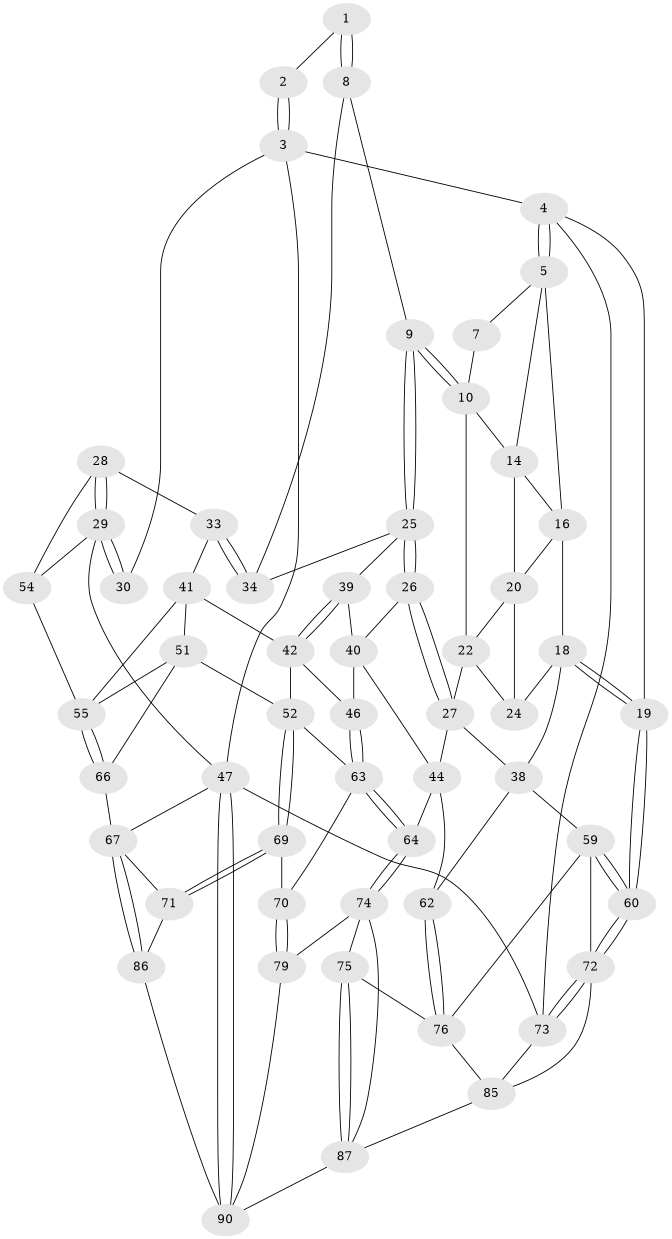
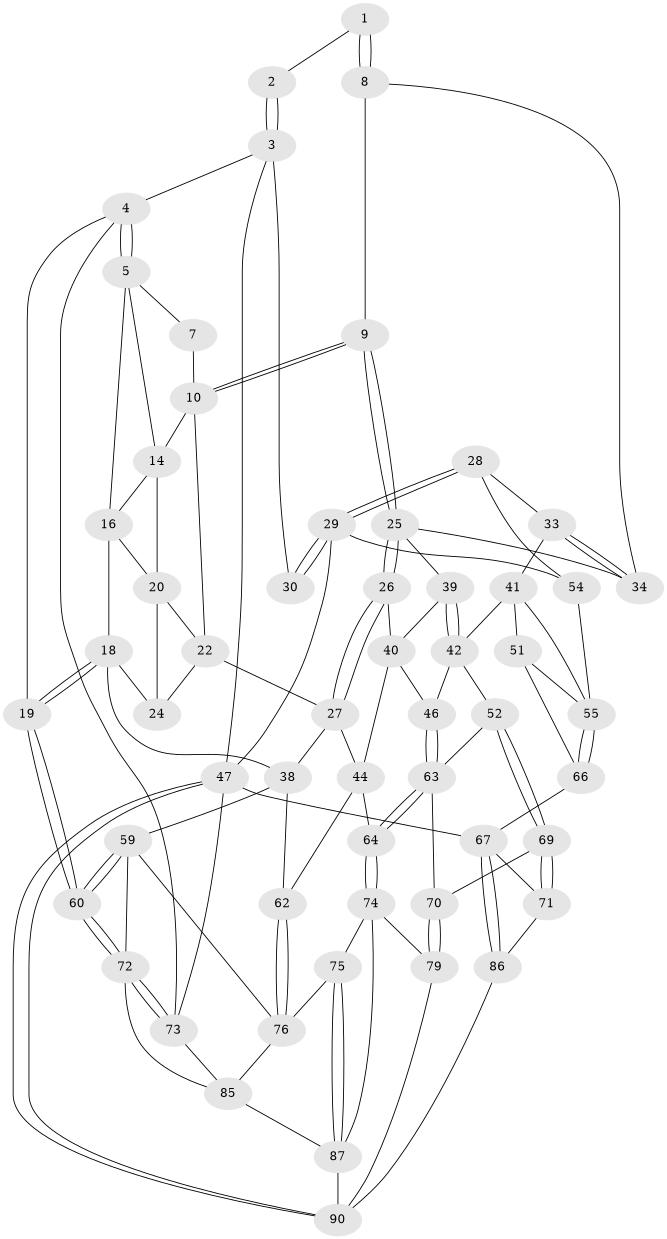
edge "51" -- "52": removed
